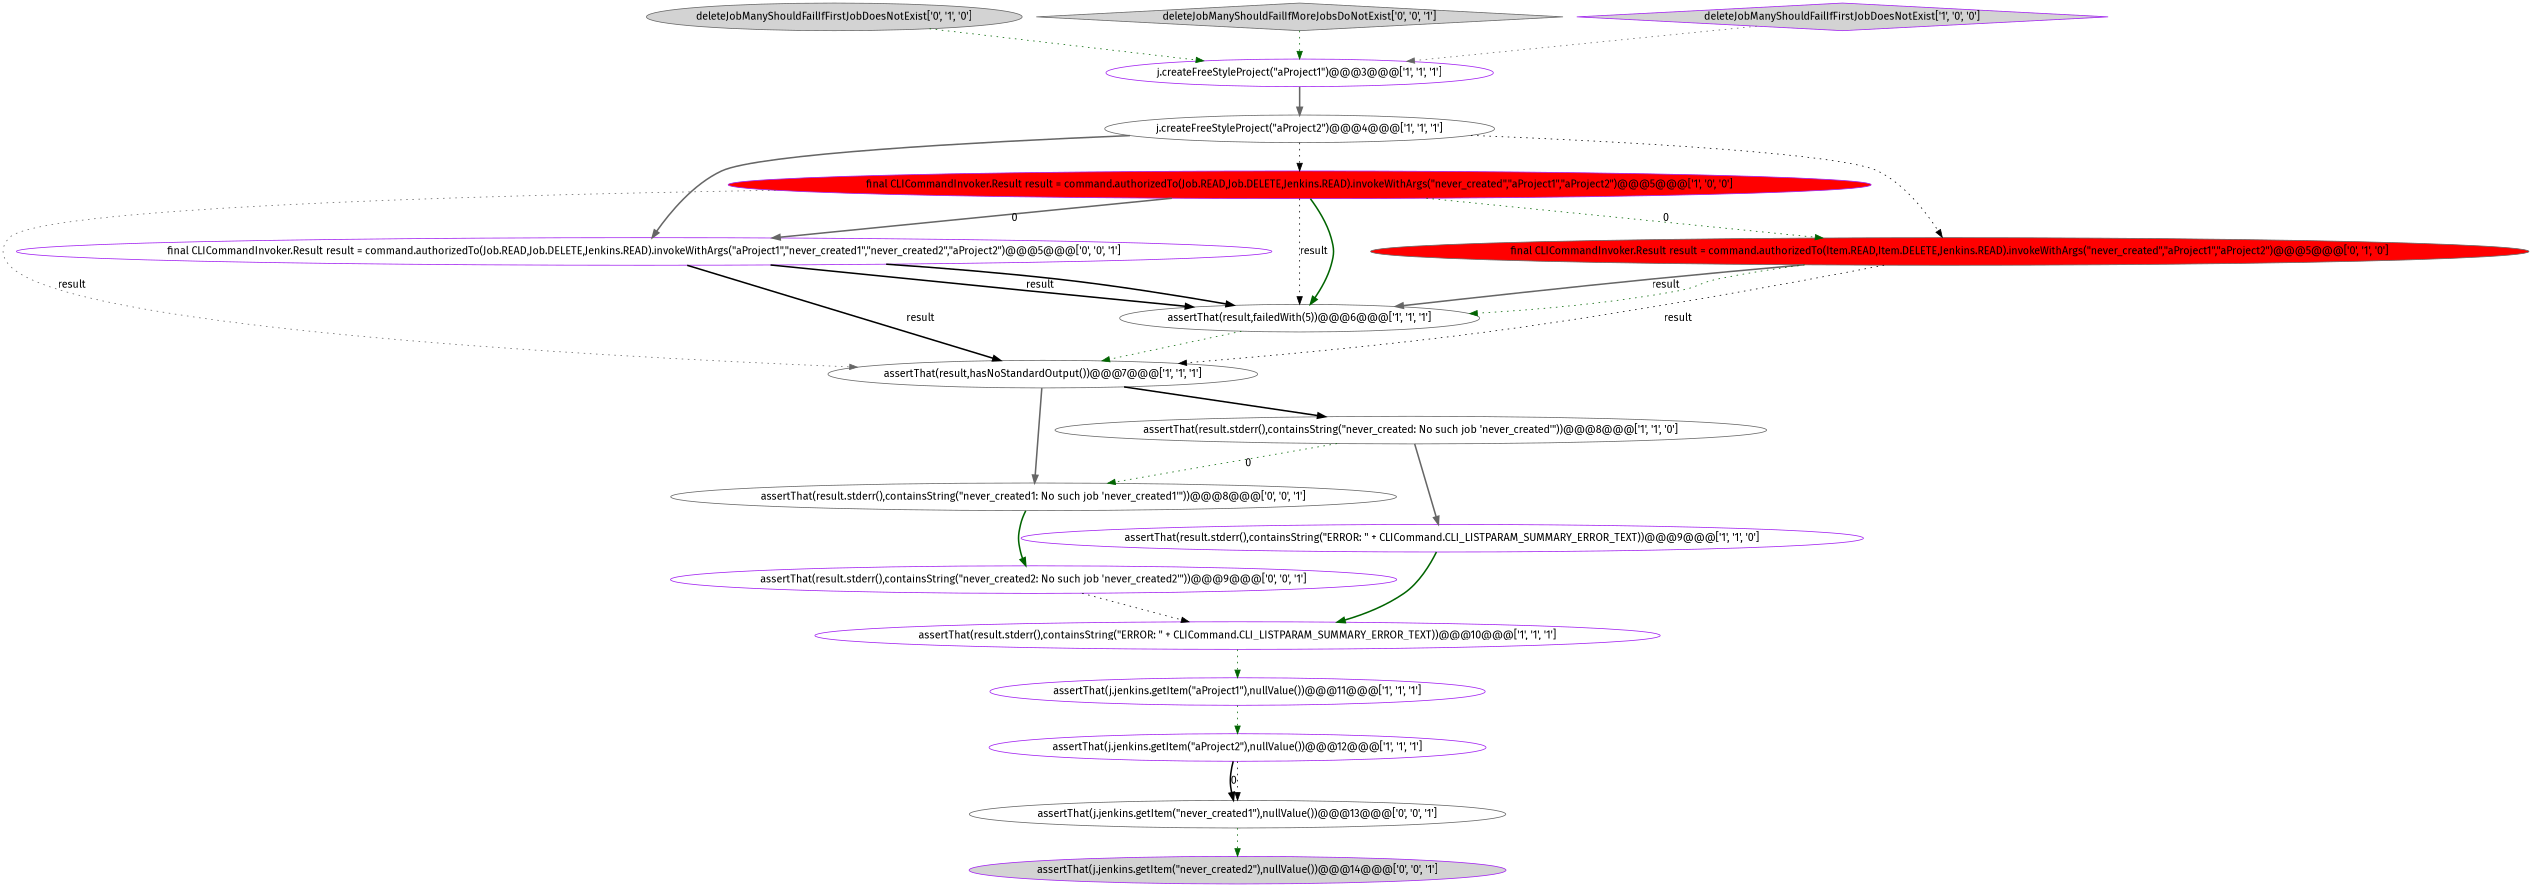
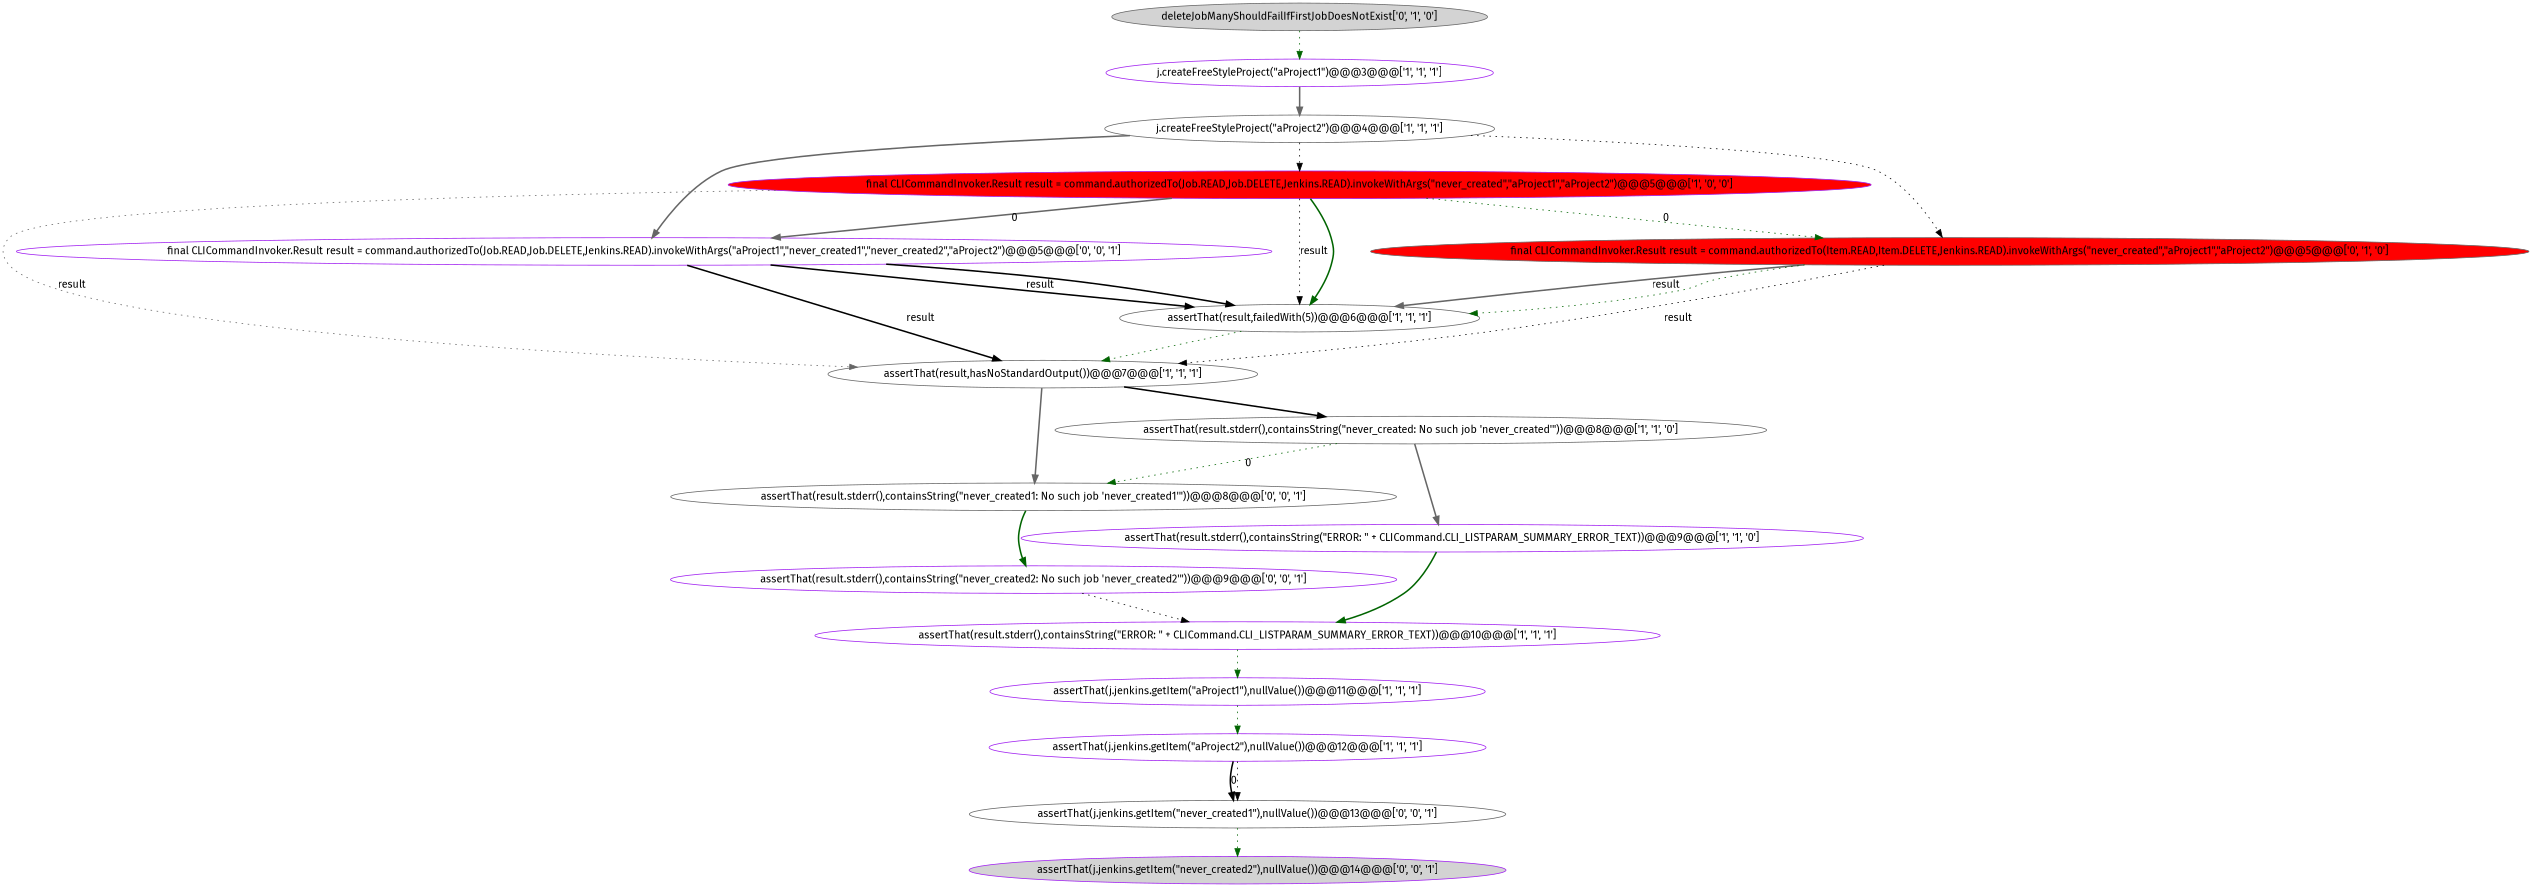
node "deleteJobManyShouldFailIfMoreJobsDoNotExist['0', '0', '1']": removed
node "deleteJobManyShouldFailIfFirstJobDoesNotExist['1', '0', '0']": removed
